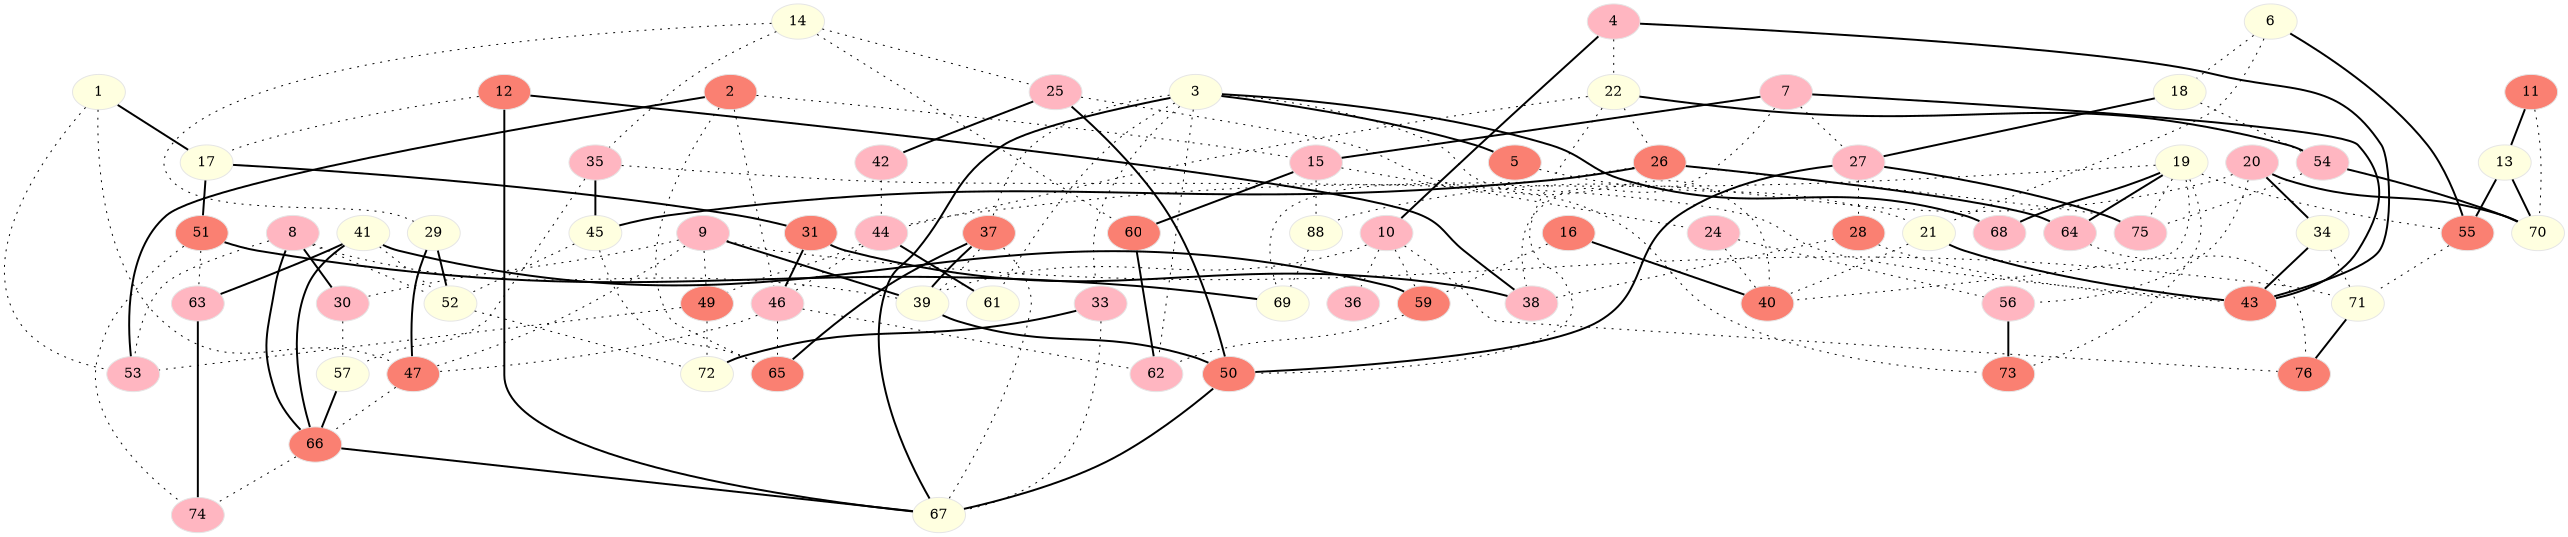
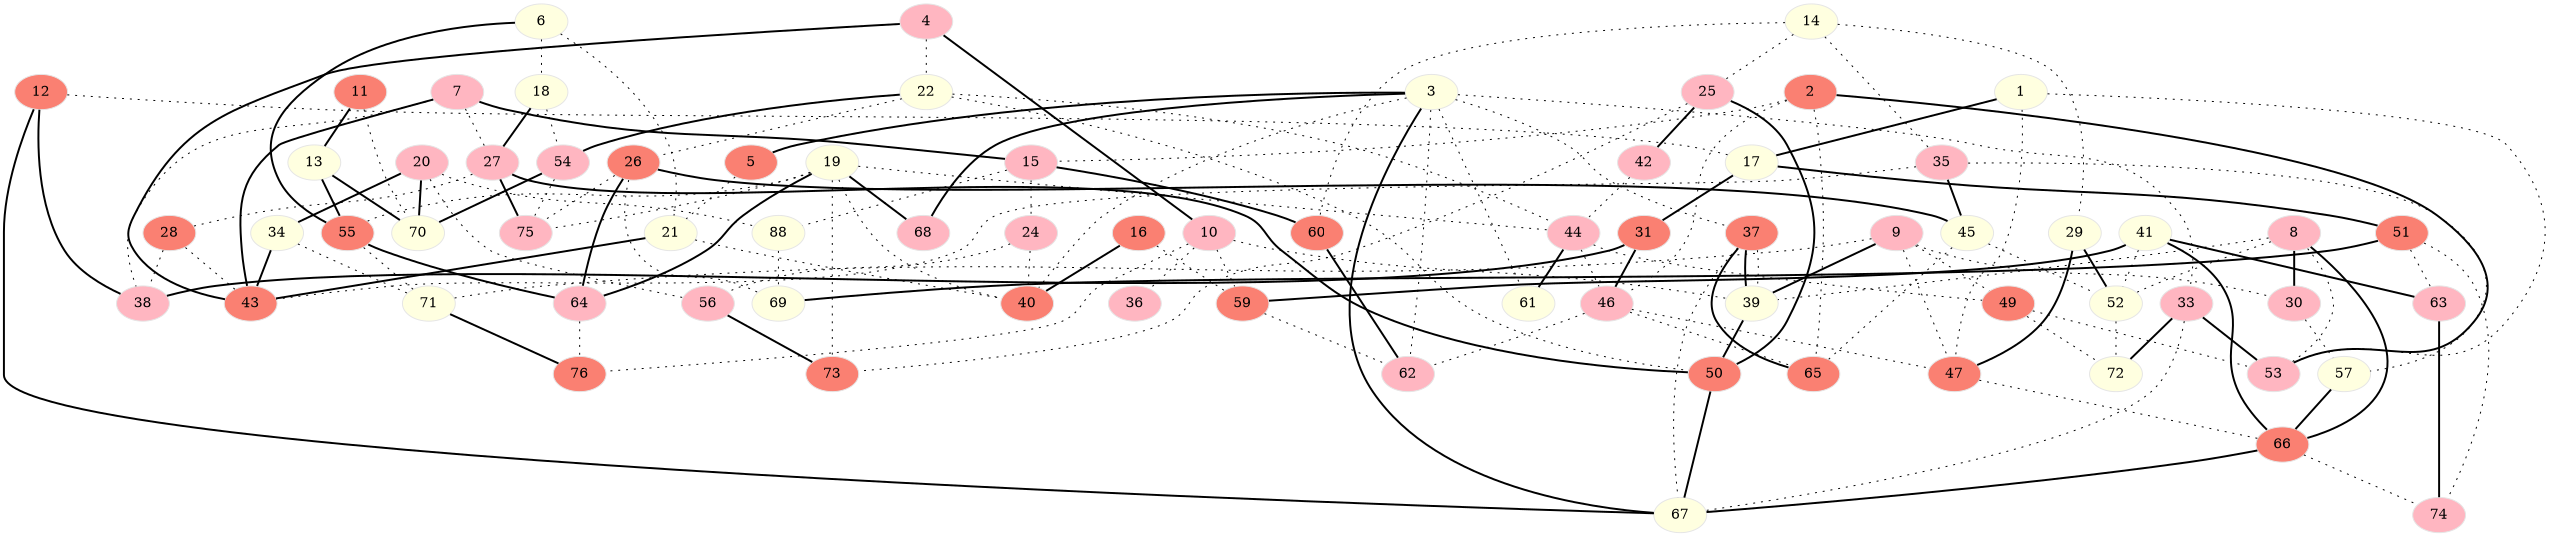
edge "55" -- "64": added
edge "33" -- "53": added
